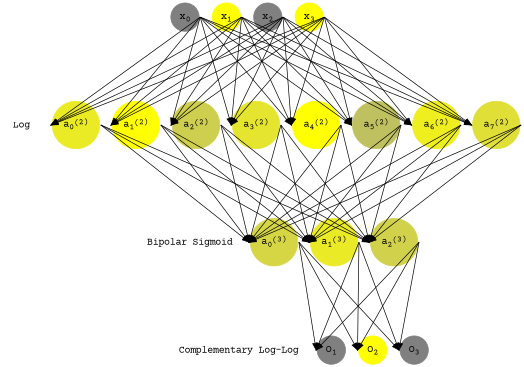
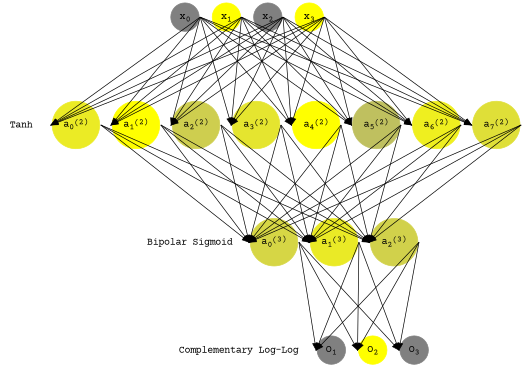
node "Log": label "Log" -> "Tanh"
